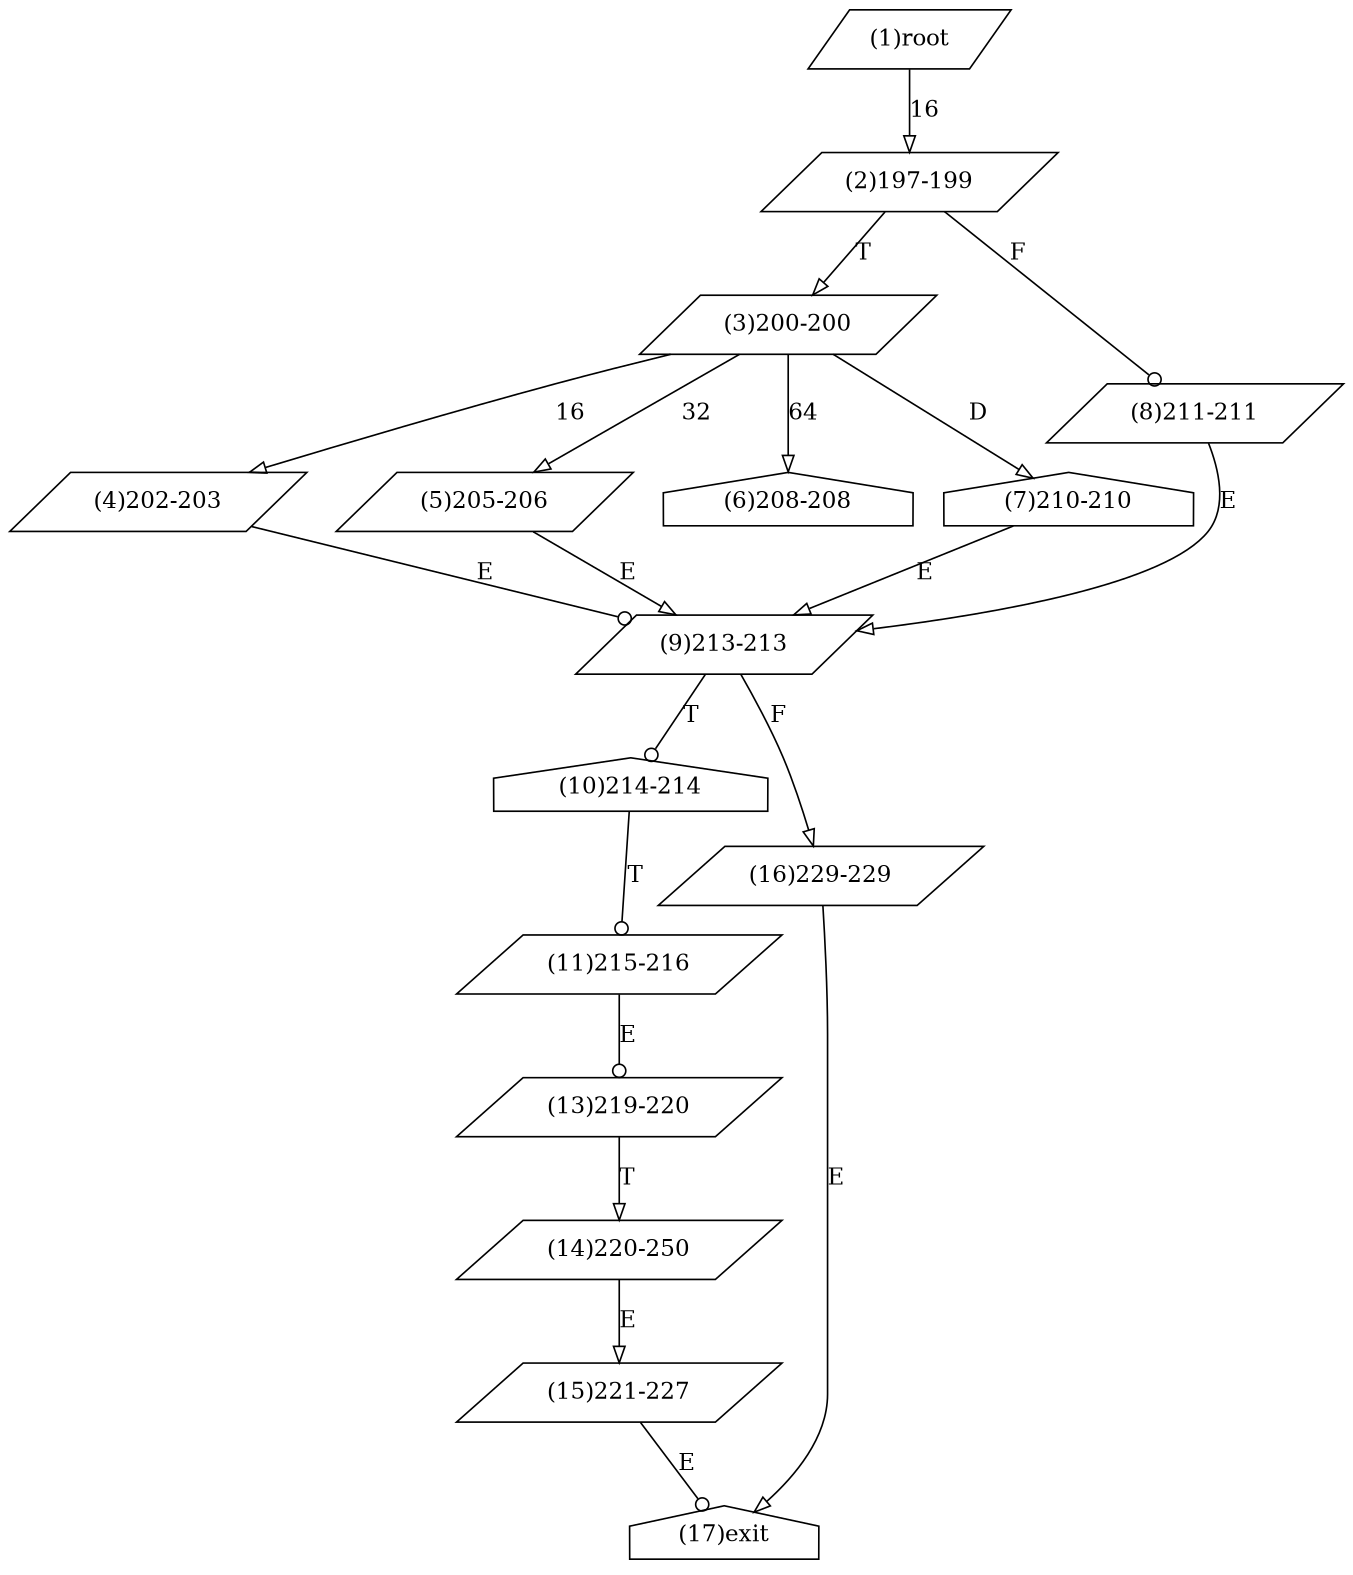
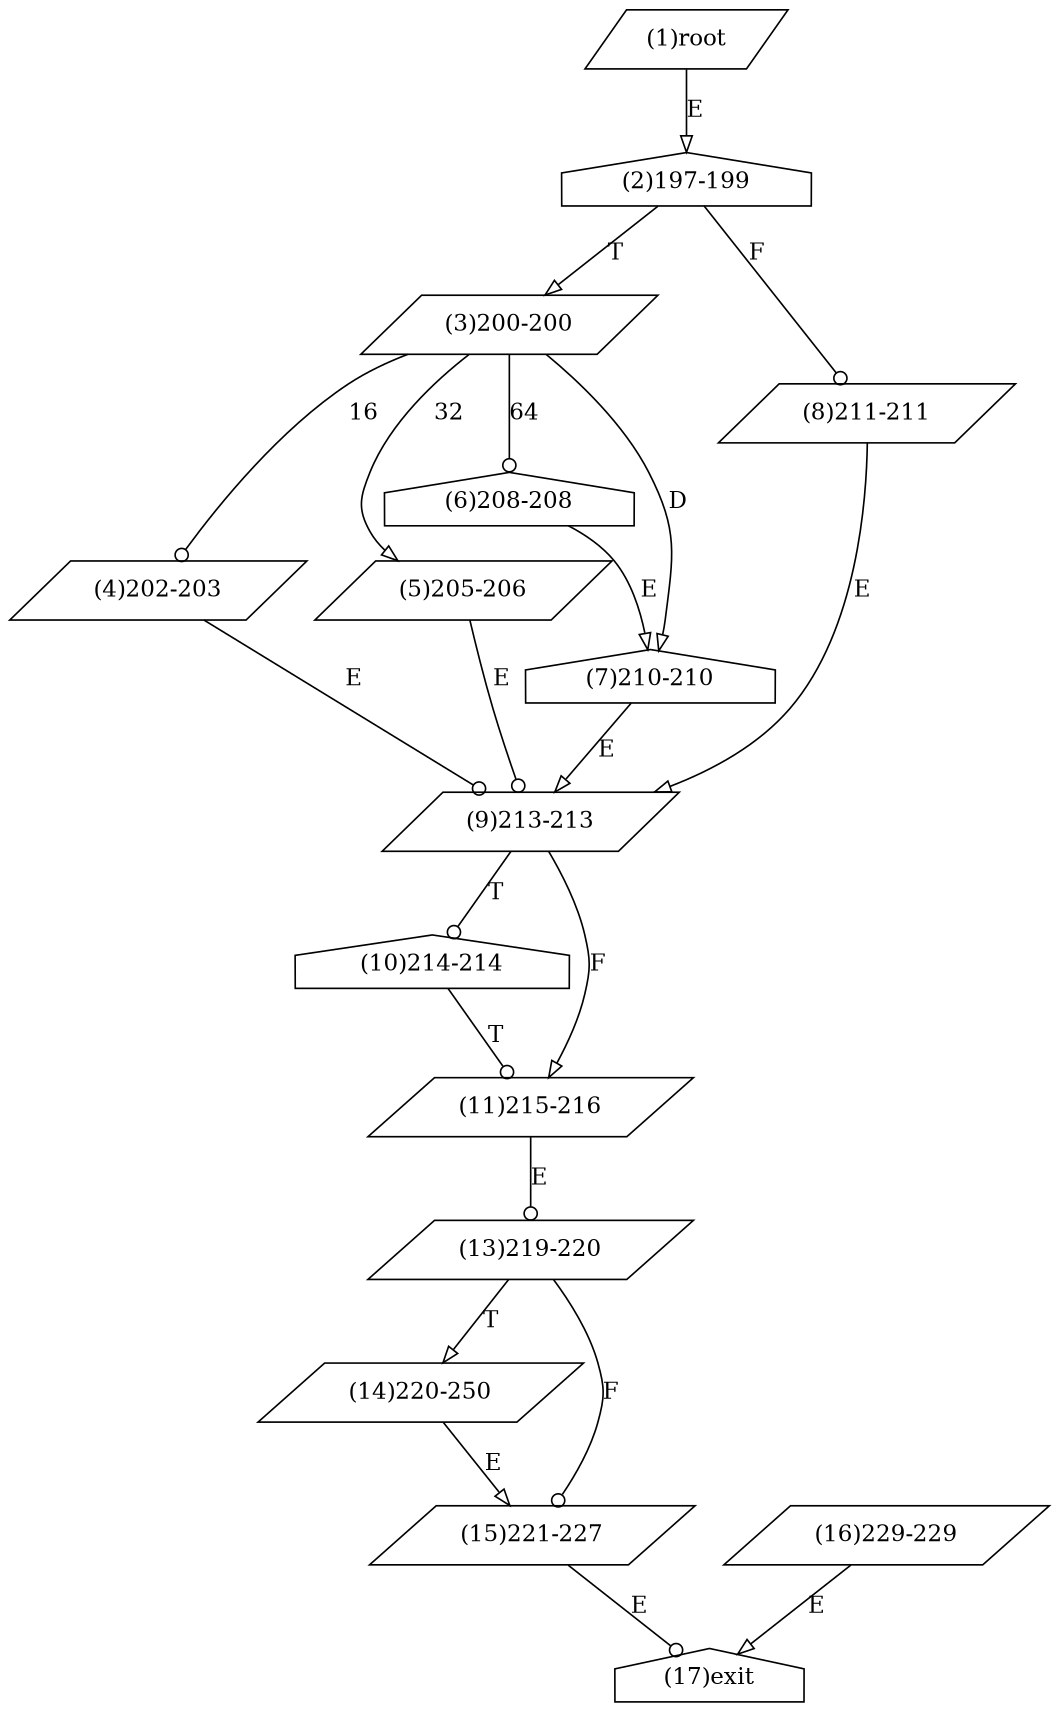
edge "(1)root" -> "(2)197-199": label "16" -> "E"
node "(2)197-199": shape parallelogram -> house
edge "(3)200-200" -> "(6)208-208": arrowhead onormal -> odot
edge "(3)200-200" -> "(4)202-203": arrowhead onormal -> odot
edge "(5)205-206" -> "(9)213-213": arrowhead onormal -> odot
edge "(6)208-208" -> "(7)210-210": added, label "E"
edge "(9)213-213" -> "(16)229-229": now "(9)213-213" -> "(11)215-216"
edge "(13)219-220" -> "(15)221-227": added, label "F"
